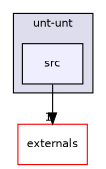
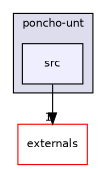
cluster "unt-unt": label "unt-unt" -> "poncho-unt"
